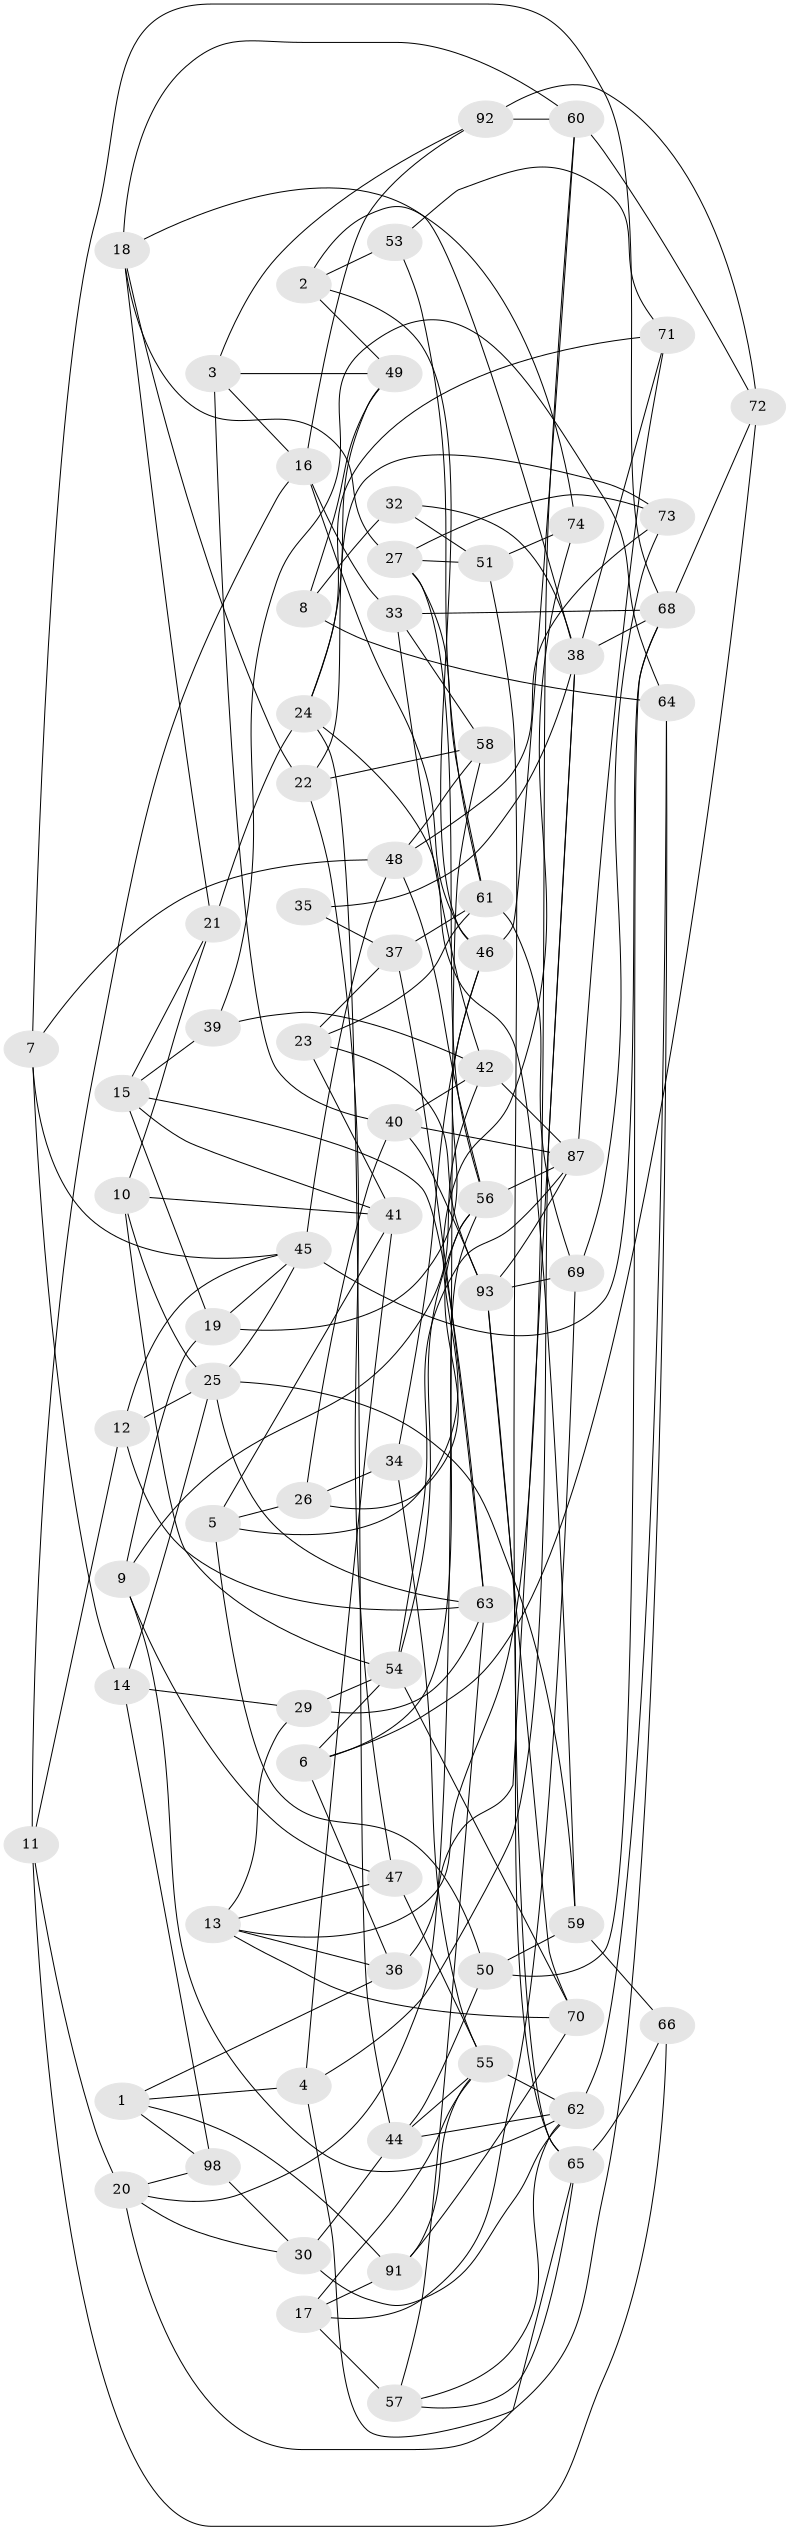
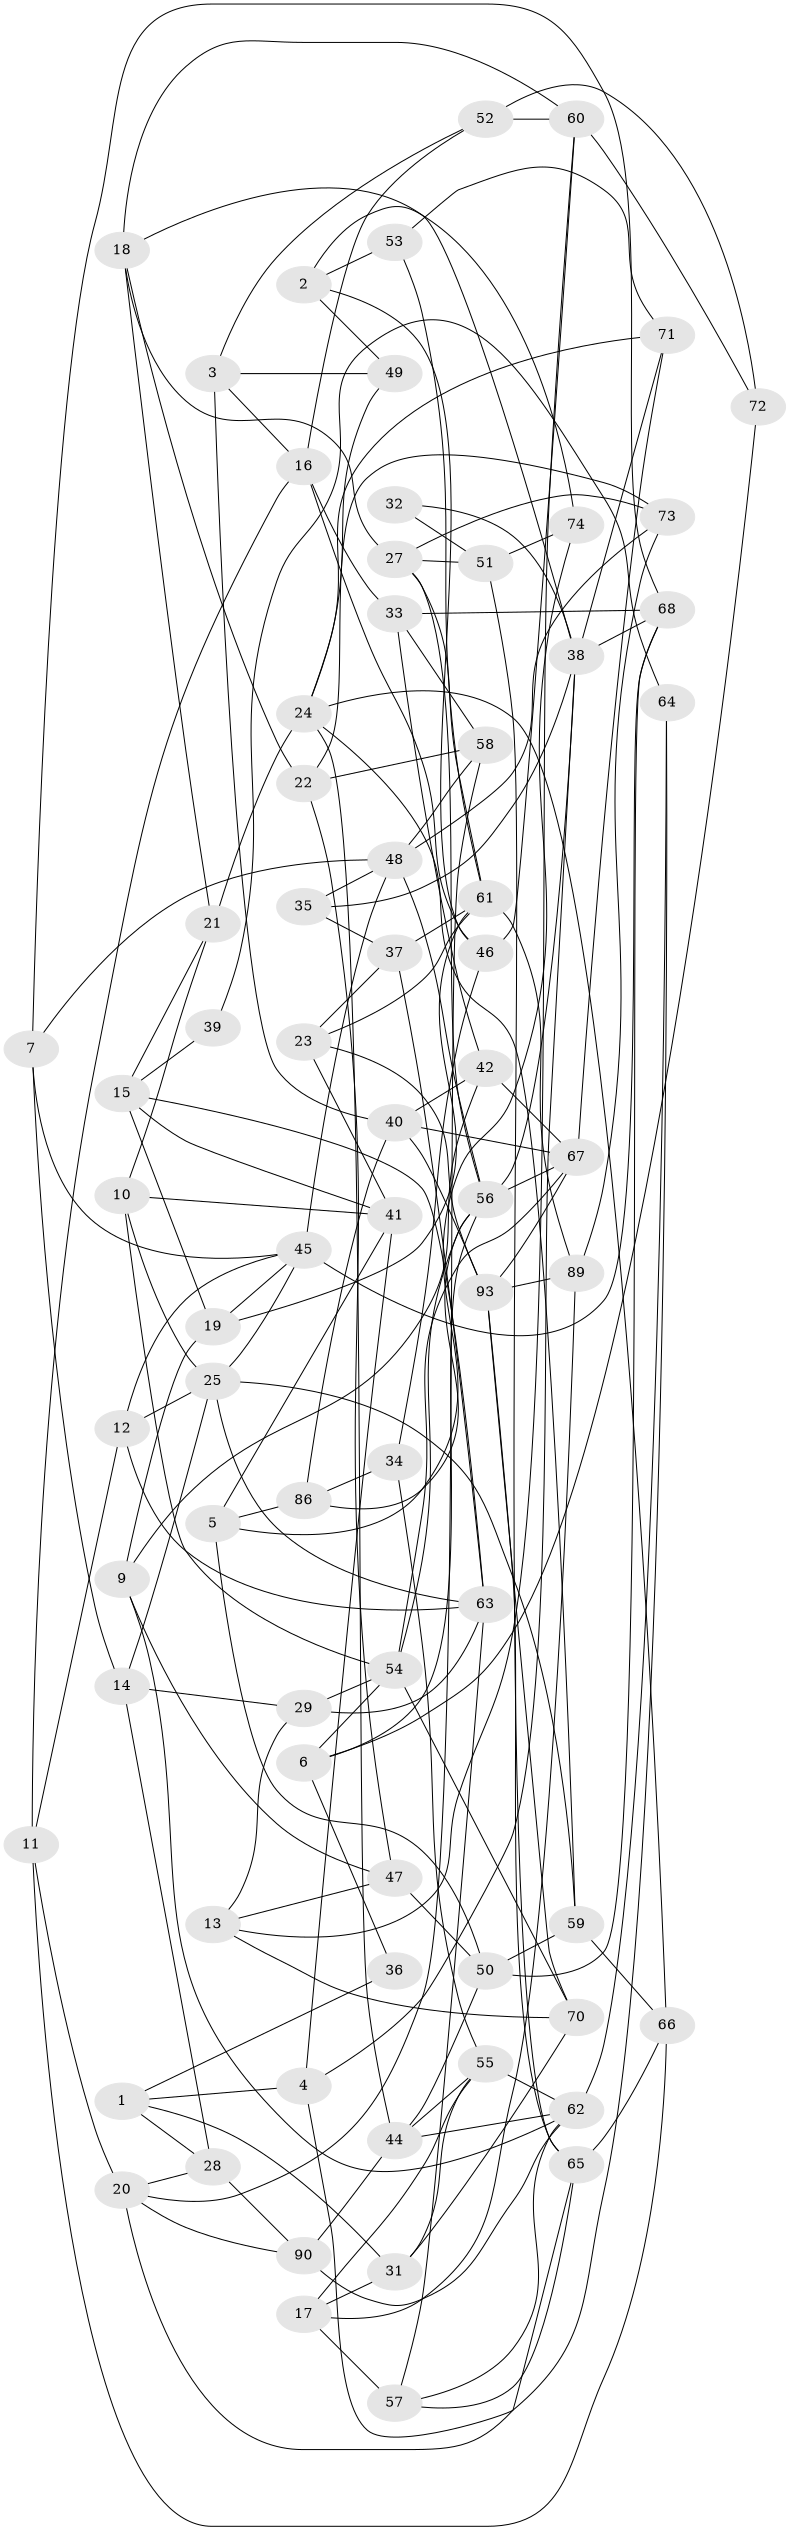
node "92": label "92" -> "52"
edge "72" -- "68": removed
node "8": removed
edge "48" -- "35": added
edge "39" -- "42": removed
node "87": label "87" -> "67"
edge "24" -- "66": added
node "69": label "69" -> "89"
edge "46" -- "19": now "61" -- "19"
edge "38" -- "36": now "38" -- "56"
node "26": label "26" -> "86"
edge "13" -- "36": removed
edge "47" -- "55": now "47" -- "50"
node "98": label "98" -> "28"
node "30": label "30" -> "90"
node "91": label "91" -> "31"
